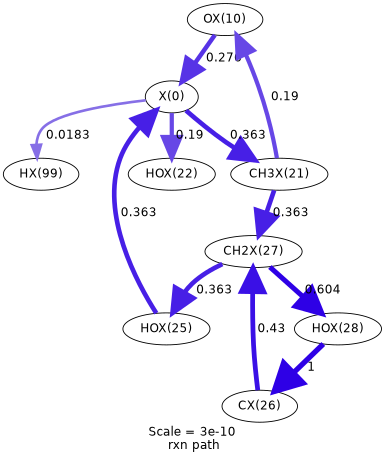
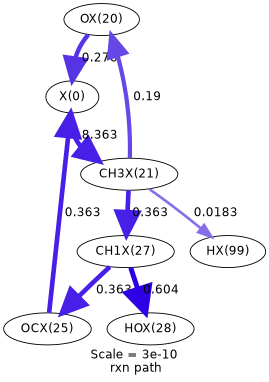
node "OX(10)": label "OX(10)" -> "OX(20)"
edge "X(0)" -> "HX(99)": now "CH3X(21)" -> "HX(99)"
edge "X(0)" -> "CH3X(21)": label " 0.363" -> " 8.363"
node "HOX(22)": removed
node "CH2X(27)": label "CH2X(27)" -> "CH1X(27)"
node "HOX(25)": label "HOX(25)" -> "OCX(25)"
node "CX(26)": removed
